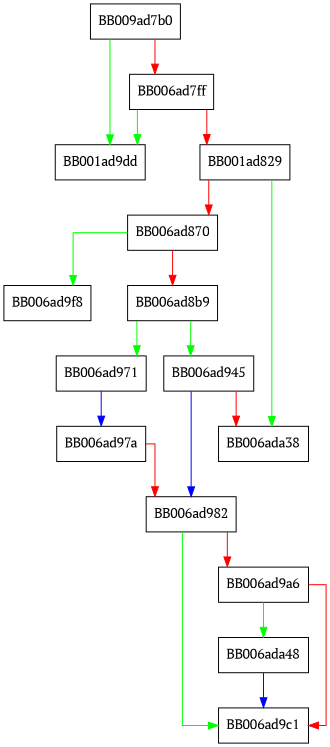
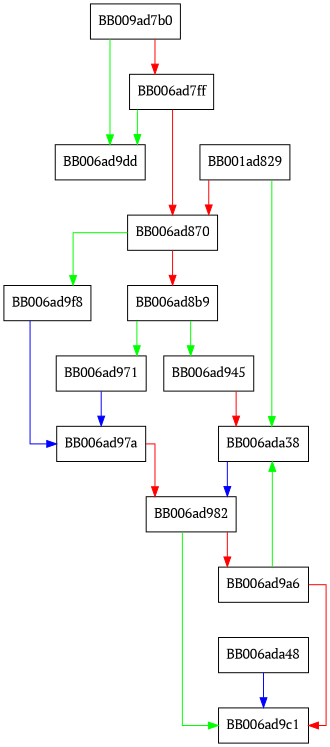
edge "BB006ad7ff" -> "BB001ad829": now "BB006ad7ff" -> "BB006ad870"
node "BB001ad9dd": label "BB001ad9dd" -> "BB006ad9dd"
edge "BB006ad9f8" -> "BB006ad97a": added
edge "BB006ad945" -> "BB006ad982": now "BB006ada38" -> "BB006ad982"
edge "BB006ad9a6" -> "BB006ada48": now "BB006ad9a6" -> "BB006ada38"
